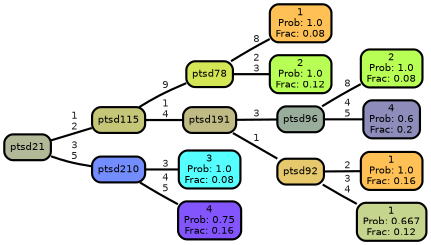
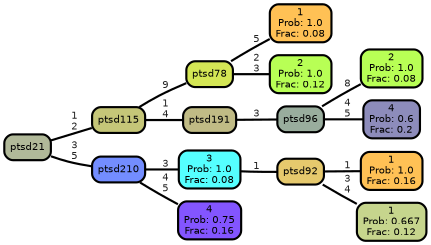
edge "1 Prob: 1.0 Frac: 0.08" -- "ptsd78": label " 8" -> " 5"
edge "ptsd191" -- "ptsd92": now "3 Prob: 1.0 Frac: 0.08" -- "ptsd92"
edge "1 Prob: 1.0 Frac: 0.16" -- "ptsd92": label " 2" -> " 1"
